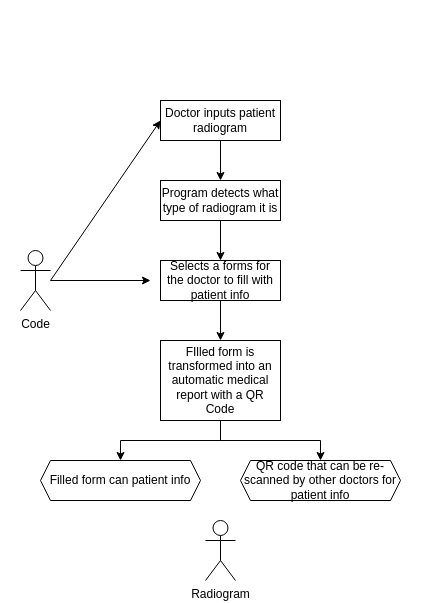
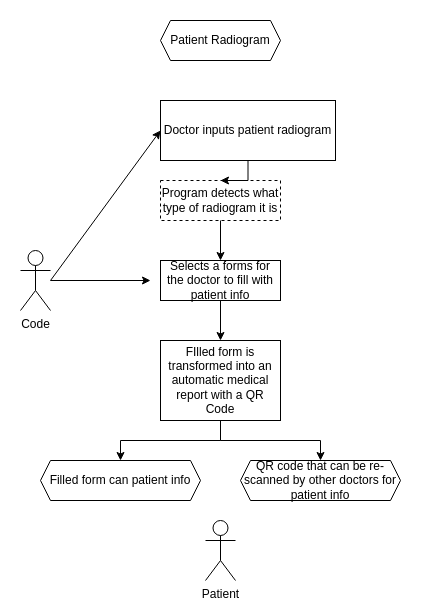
node "Patient Radiogram": added
node "Doctor inputs patient radiogram": size 120x40 -> 175x60
node "Program detects what type of radiogram it is": style solid -> dashed
node "Radiogram": label "Radiogram" -> "Patient"
